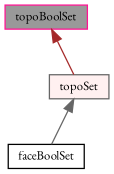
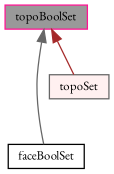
edge "faceBoolSet" -> "topoSet": now "faceBoolSet" -> "topoBoolSet"
